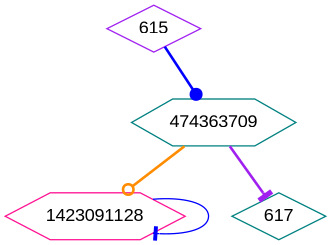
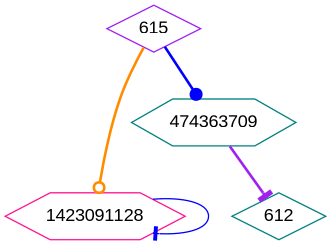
edge "474363709" -> "1423091128": now "615" -> "1423091128"
node "617": label "617" -> "612"
